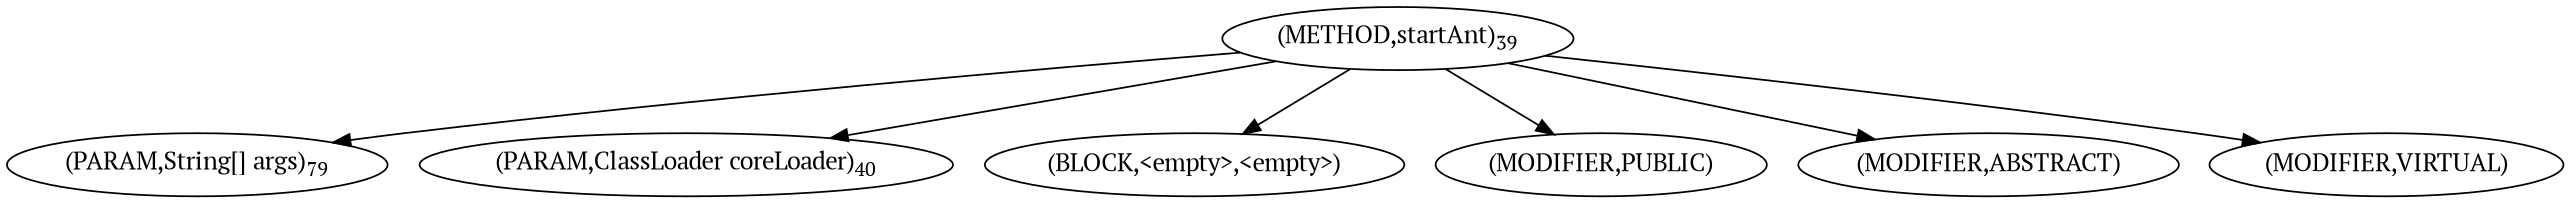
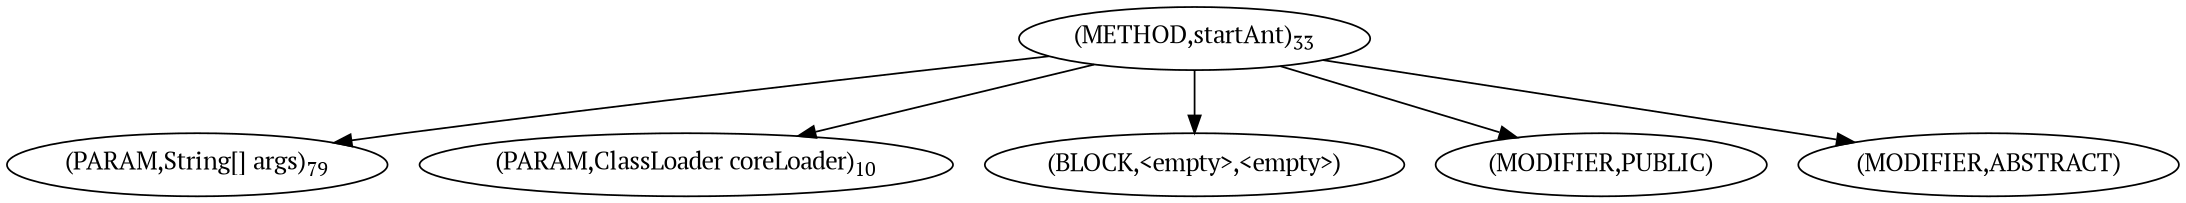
node "(METHOD,startAnt)": text "39" -> "33"
node "(PARAM,ClassLoader coreLoader)": text "40" -> "10"
node "(MODIFIER,VIRTUAL)": removed
